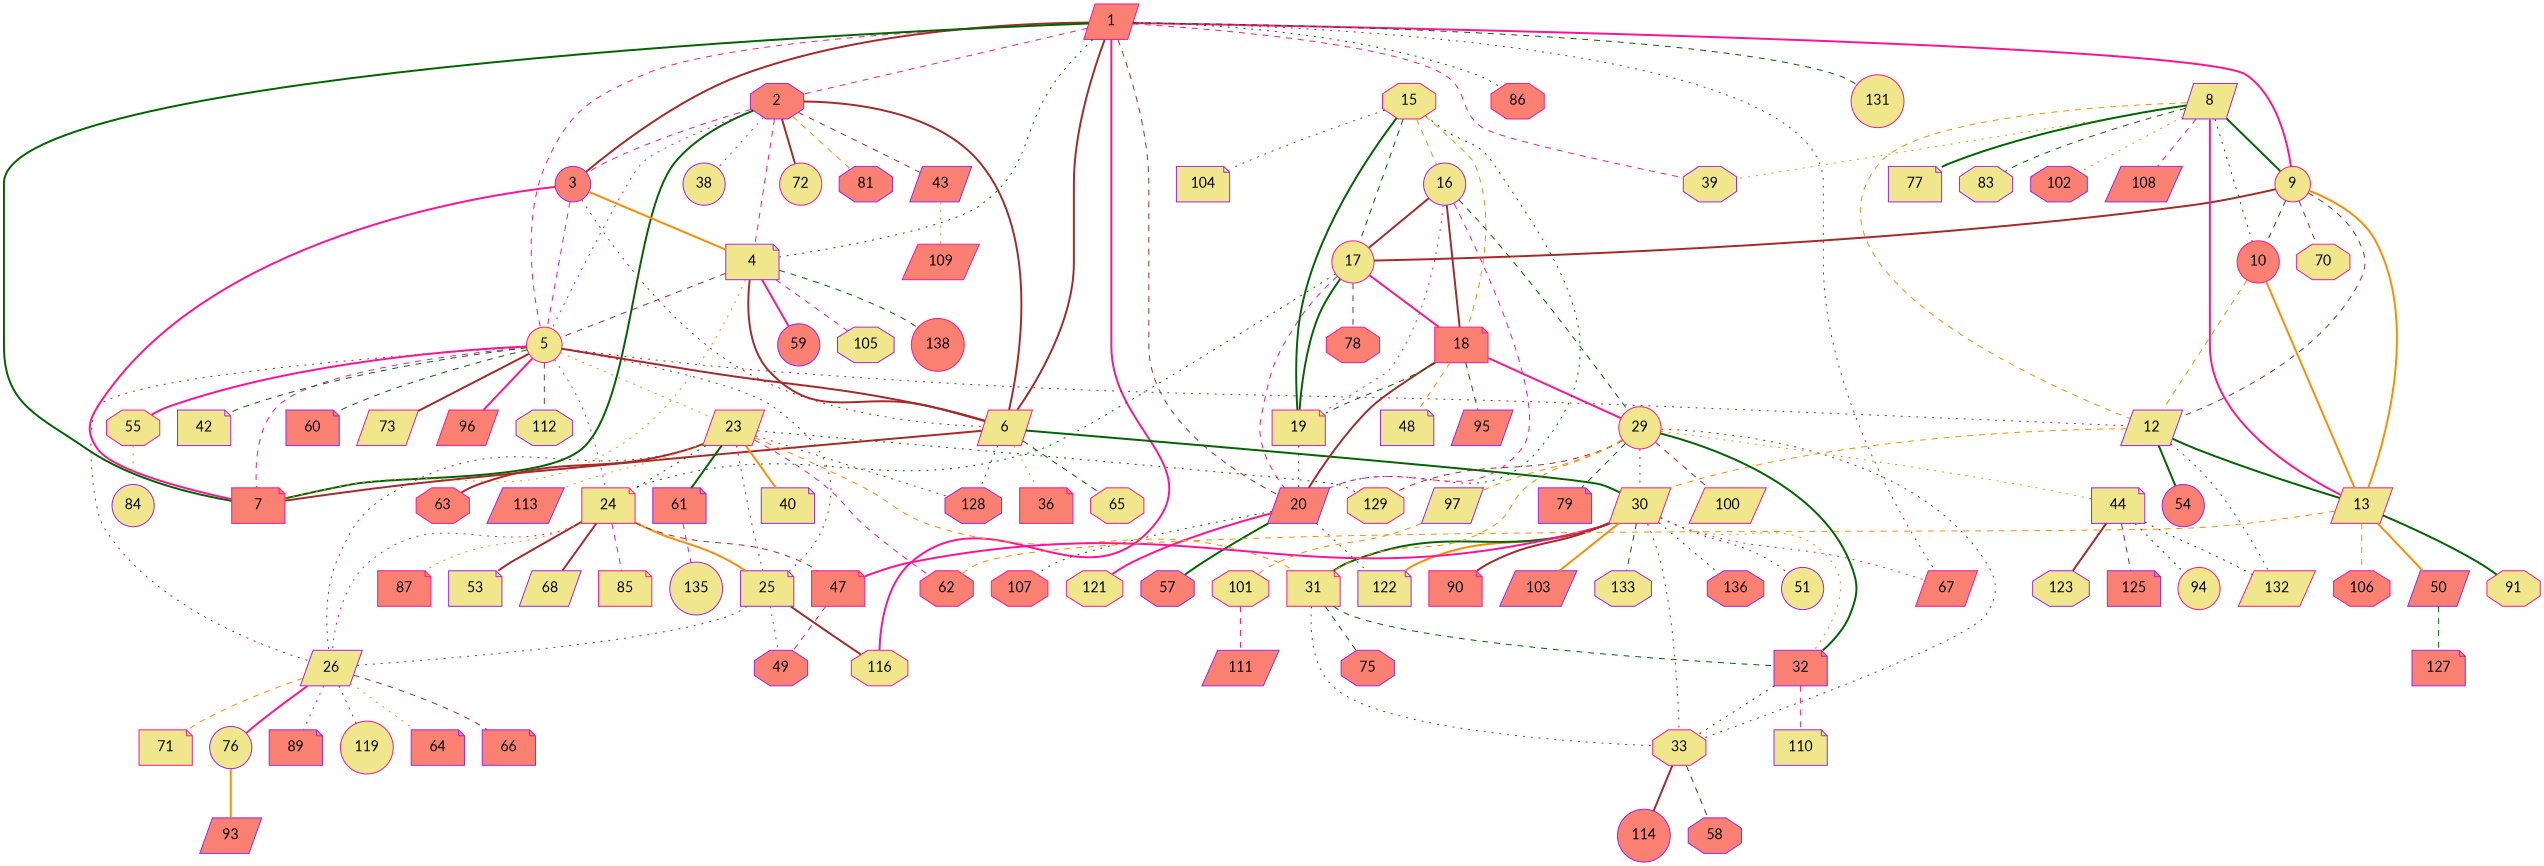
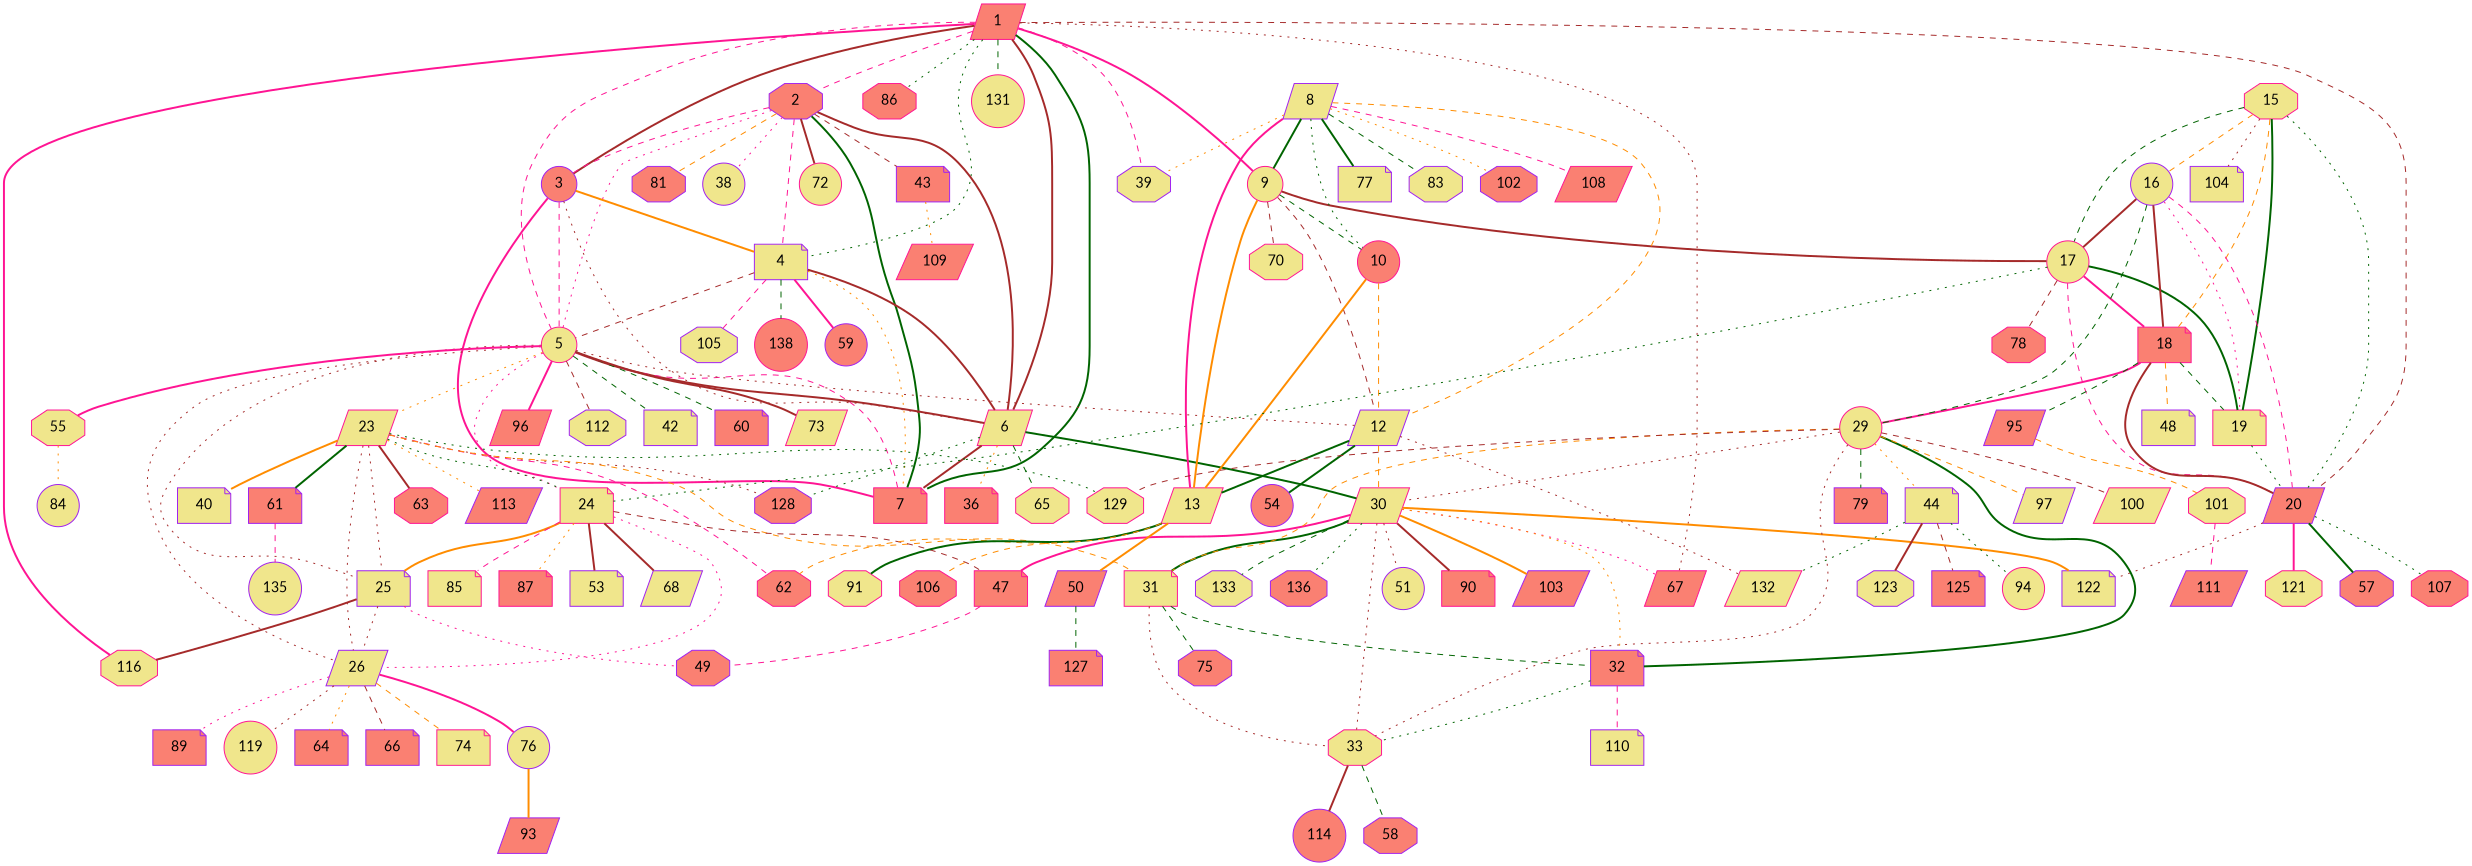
node "43": shape parallelogram -> note
node "108": color purple -> deeppink
edge "97" -- "101": now "95" -- "101"
node "71": label "71" -> "74"
